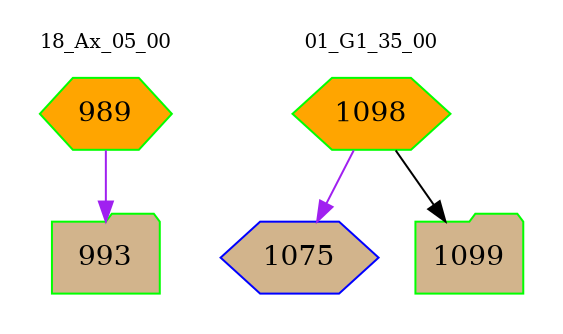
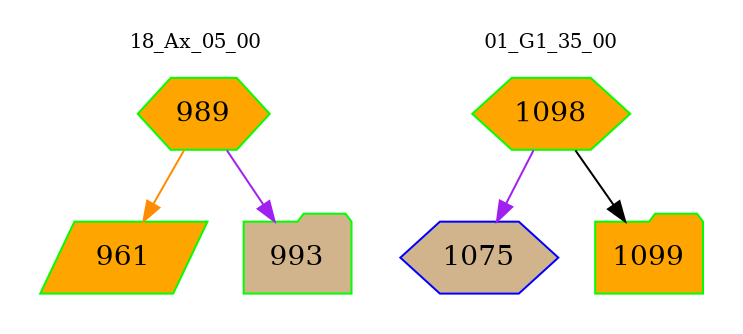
node "961": added
node "1099": fillcolor tan -> orange
